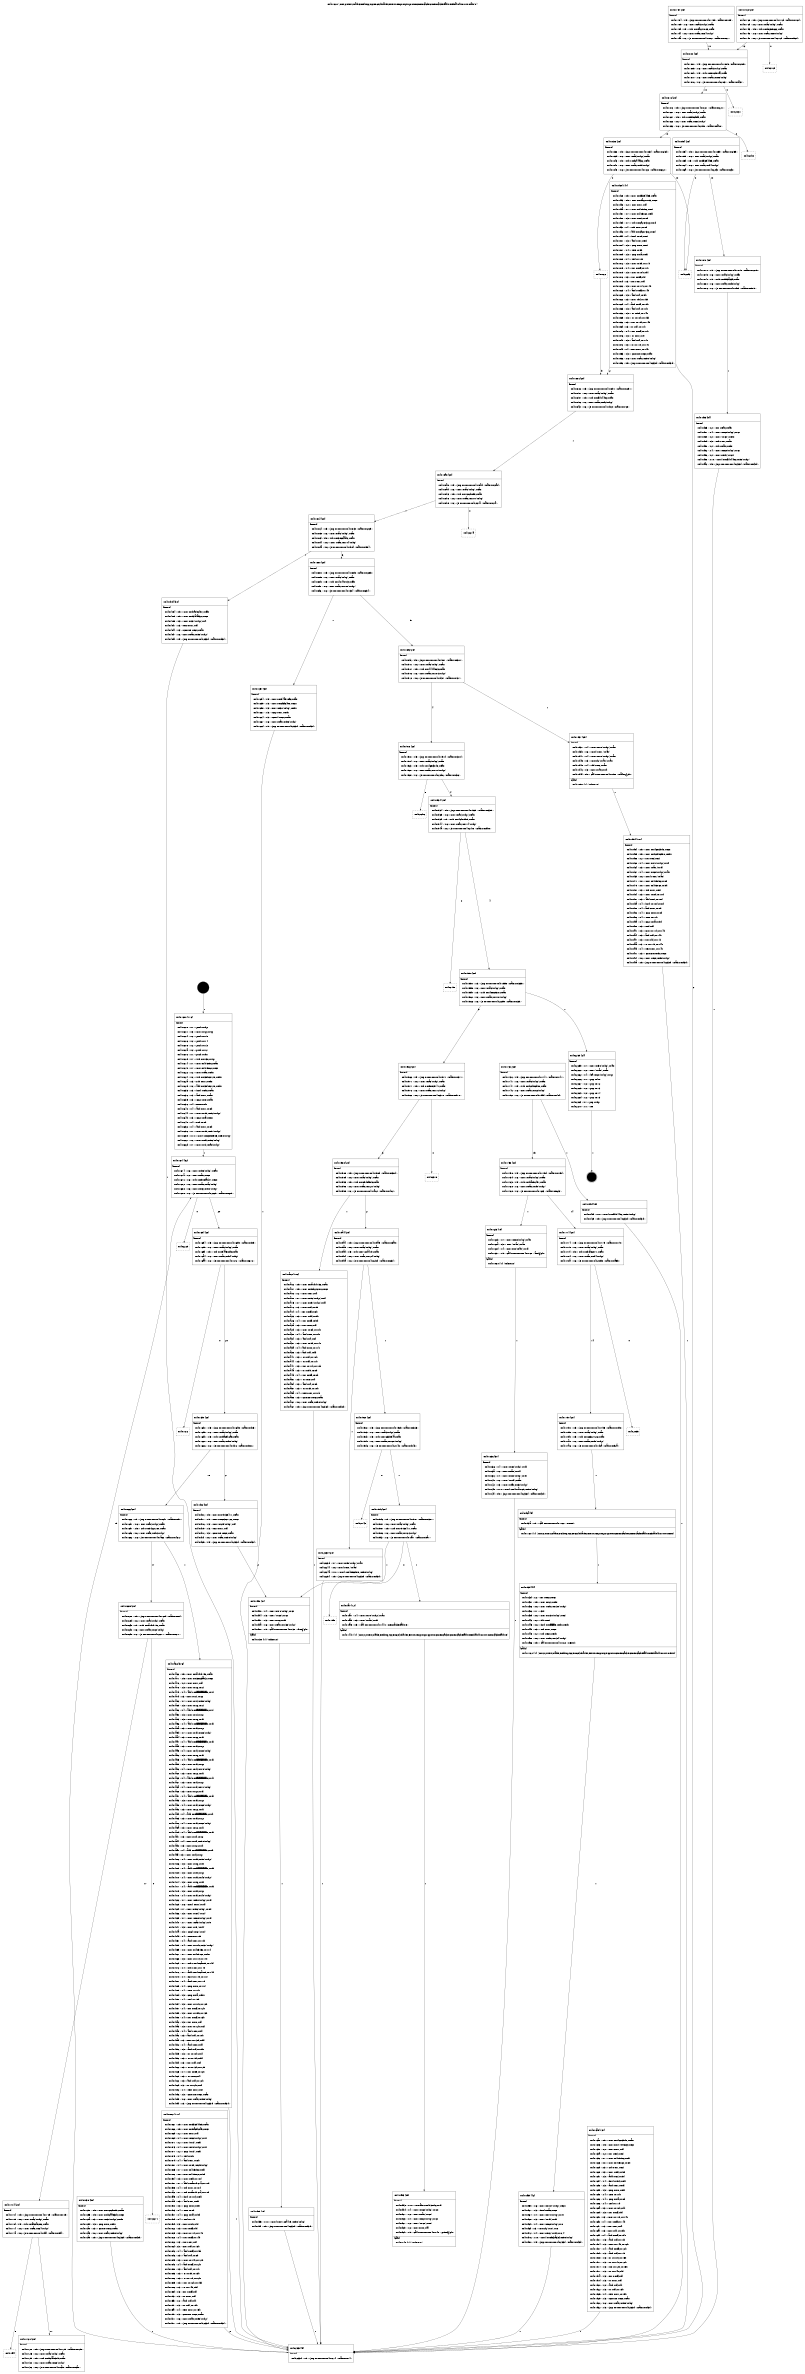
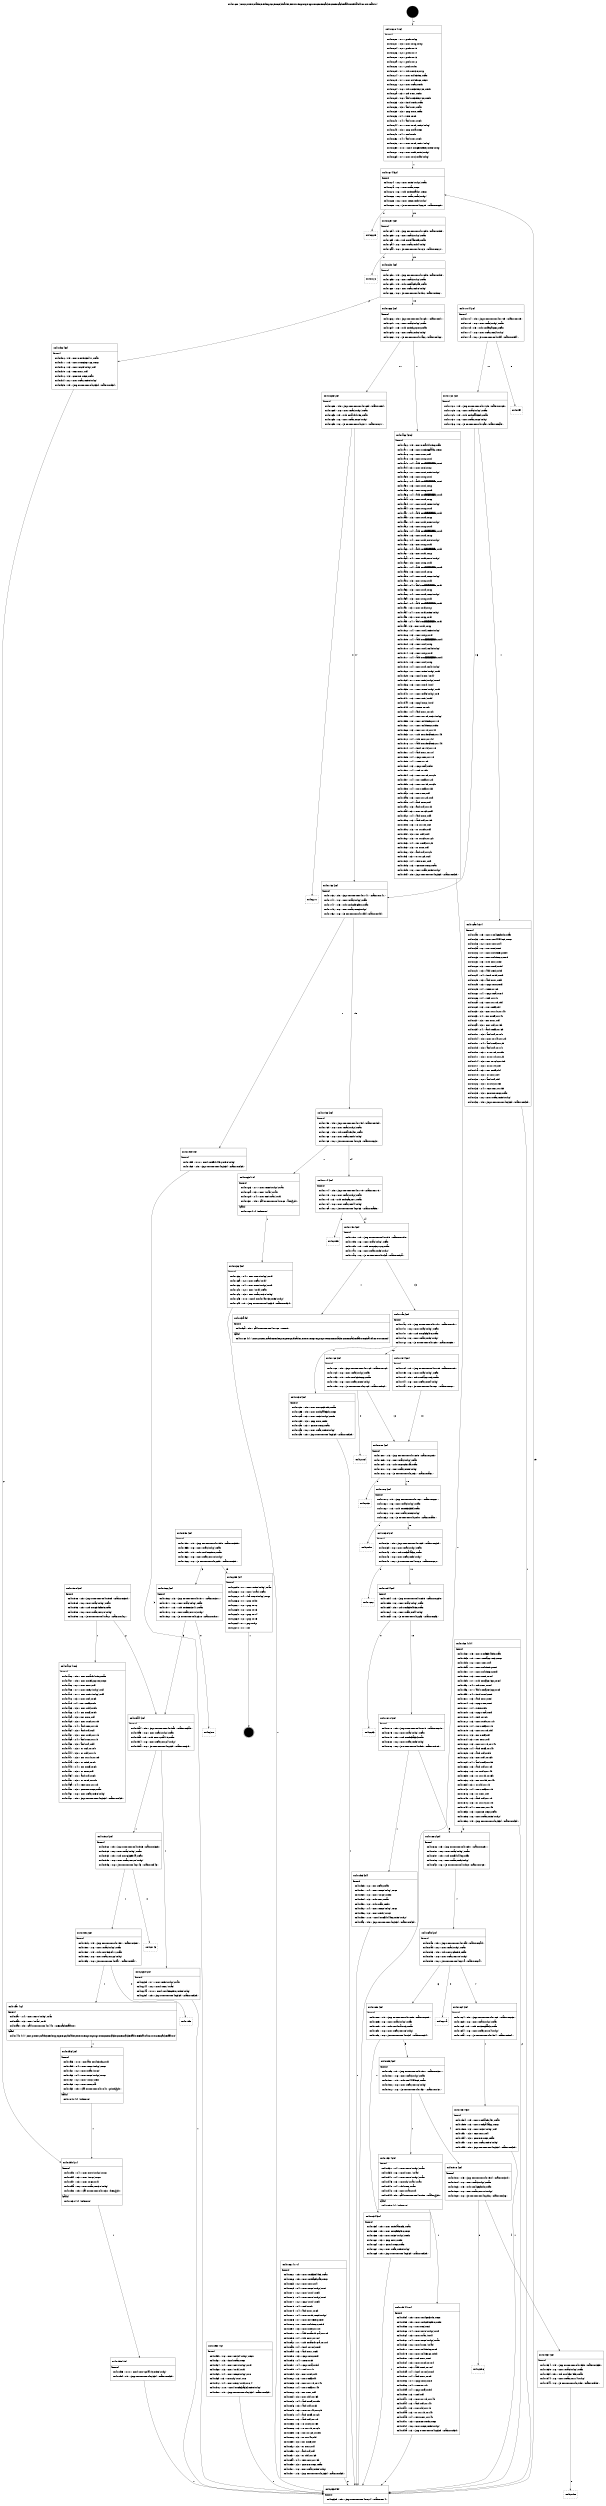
edge "0x401838 [28]" -> "0x4022f3": now "0x401838 [28]" -> "0x401854 [28]"
edge "0x401c02" -> "0x40188c [28]": now "0x401870 [28]" -> "0x40188c [28]"
edge "0x4018c4 [28]" -> "0x4018e0 [28]": now "0x4018a8 [28]" -> "0x4018e0 [28]"
edge "0x401720 [28]" -> "0x401cae [137]": added, label "1"
edge "0x401720 [28]" -> "0x40173c [28]": added, label "16"
edge "0x401934 [28]" -> "0x401950 [28]": removed, label "4"
edge "0x401950 [28]" -> "0x402259 [24]": label " 1" -> " 19"
edge "0x40196c [28]" -> "0x401988 [28]": now "0x40196c [28]" -> "0x4019a4 [28]"
node "0x4017ac [28]": added
edge "0x401dbf [15]" -> "0x40233d [5]": label " 1" -> " 3"
edge "0x4019dc [28]" -> "0x401fd0 [21]": now "0x401fb3 [29]" -> "0x401fd0 [21]"
node "0x401f2f [44]": removed
edge "0x401a02 [106]" -> "0x40233d [5]": removed, label "1"
edge "0x4016e8 [28]" -> "0x401704 [28]": now "0x4016e8 [28]" -> "0x40173c [28]"
